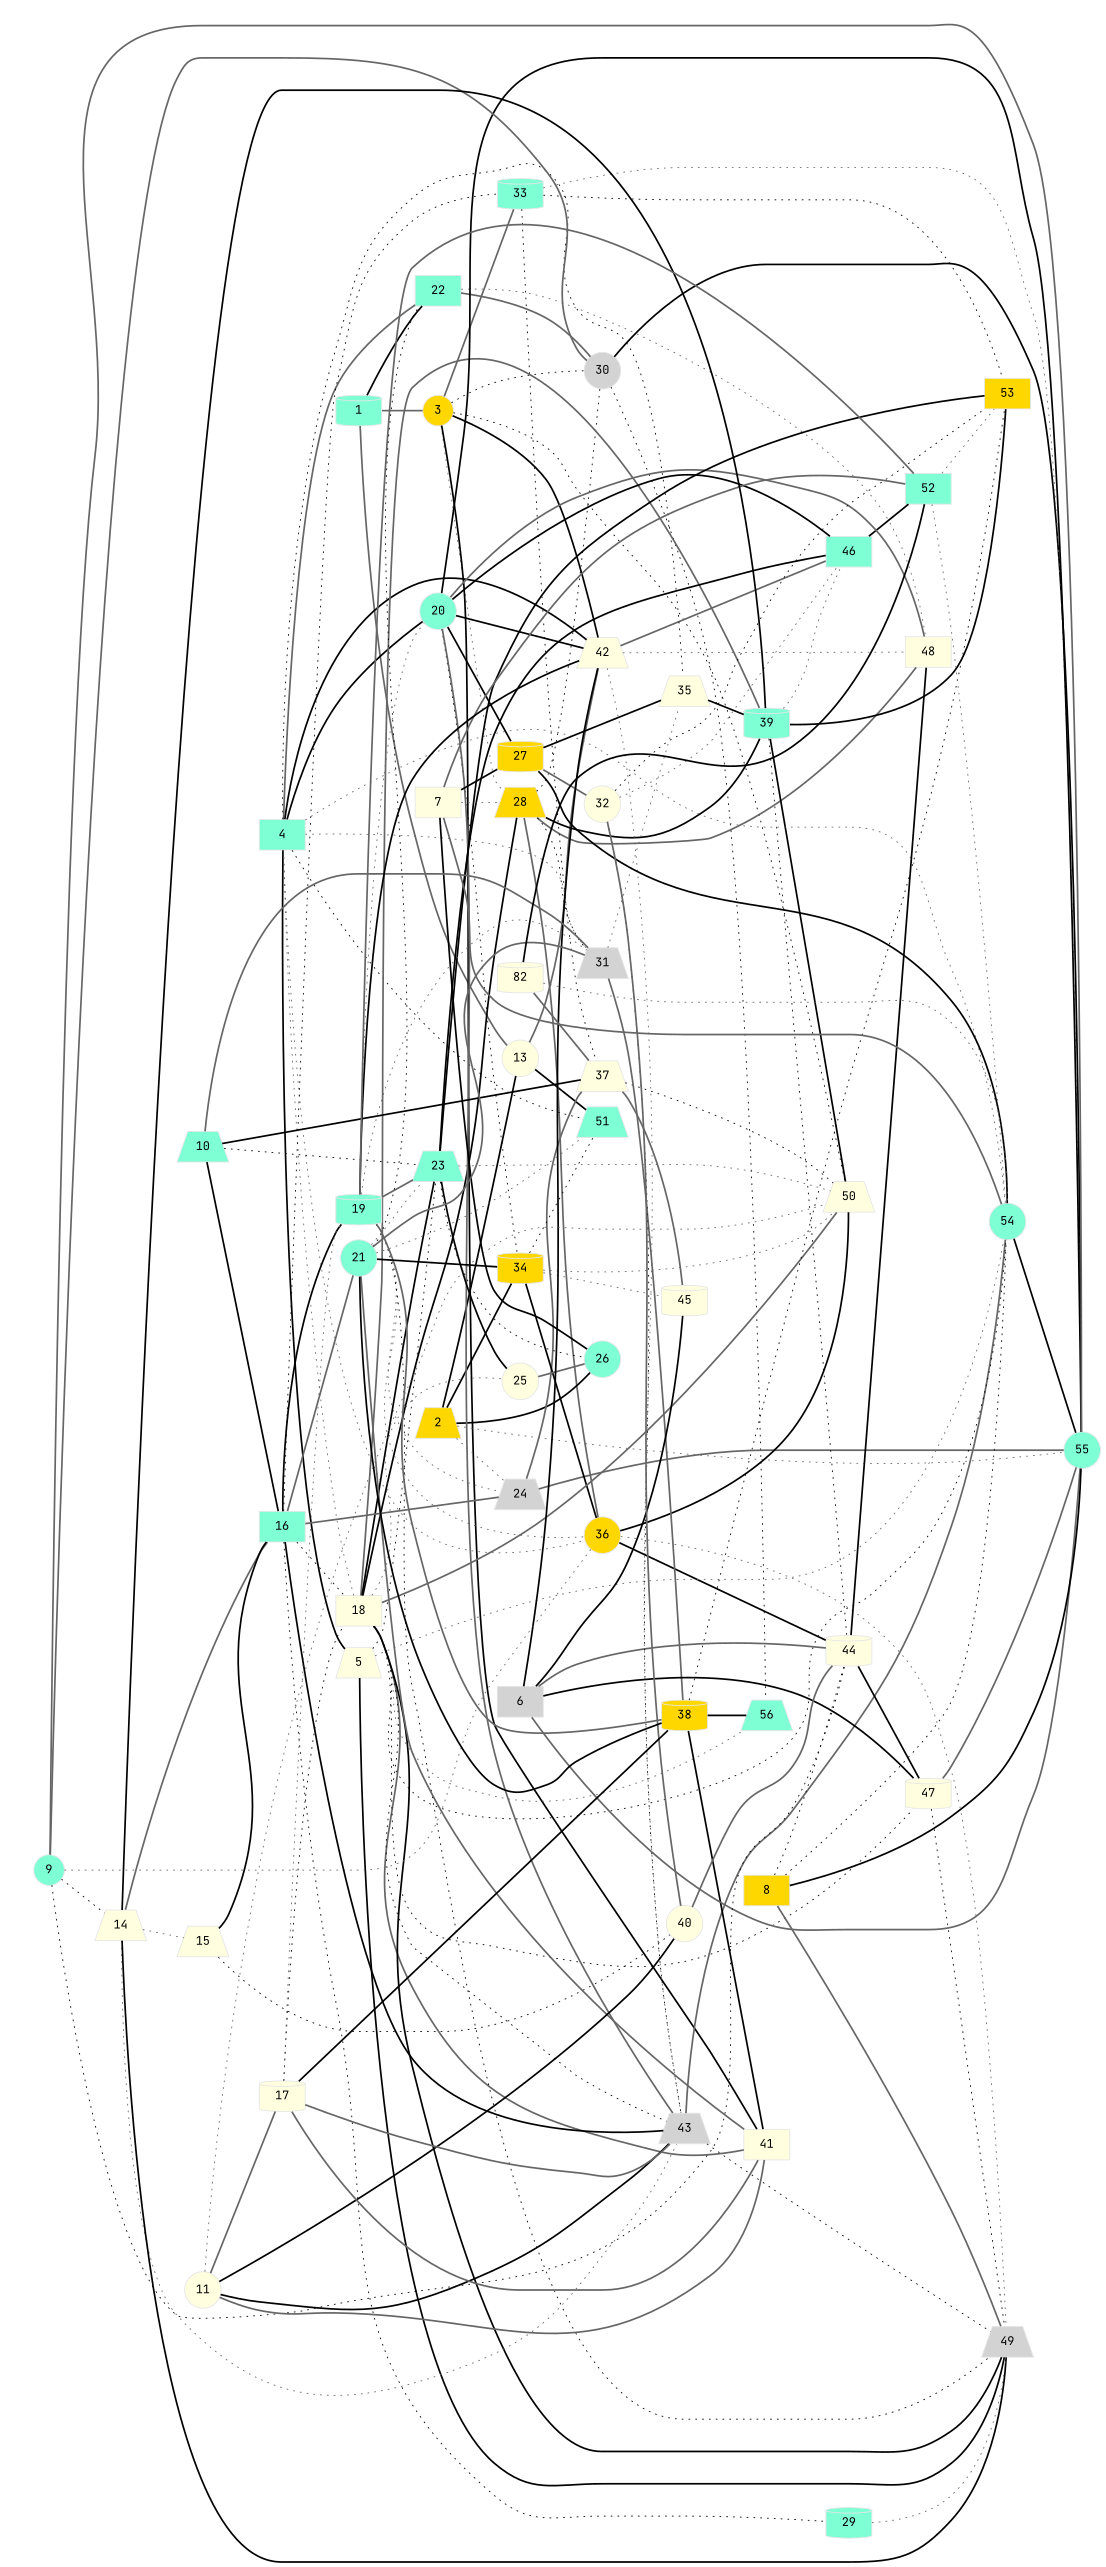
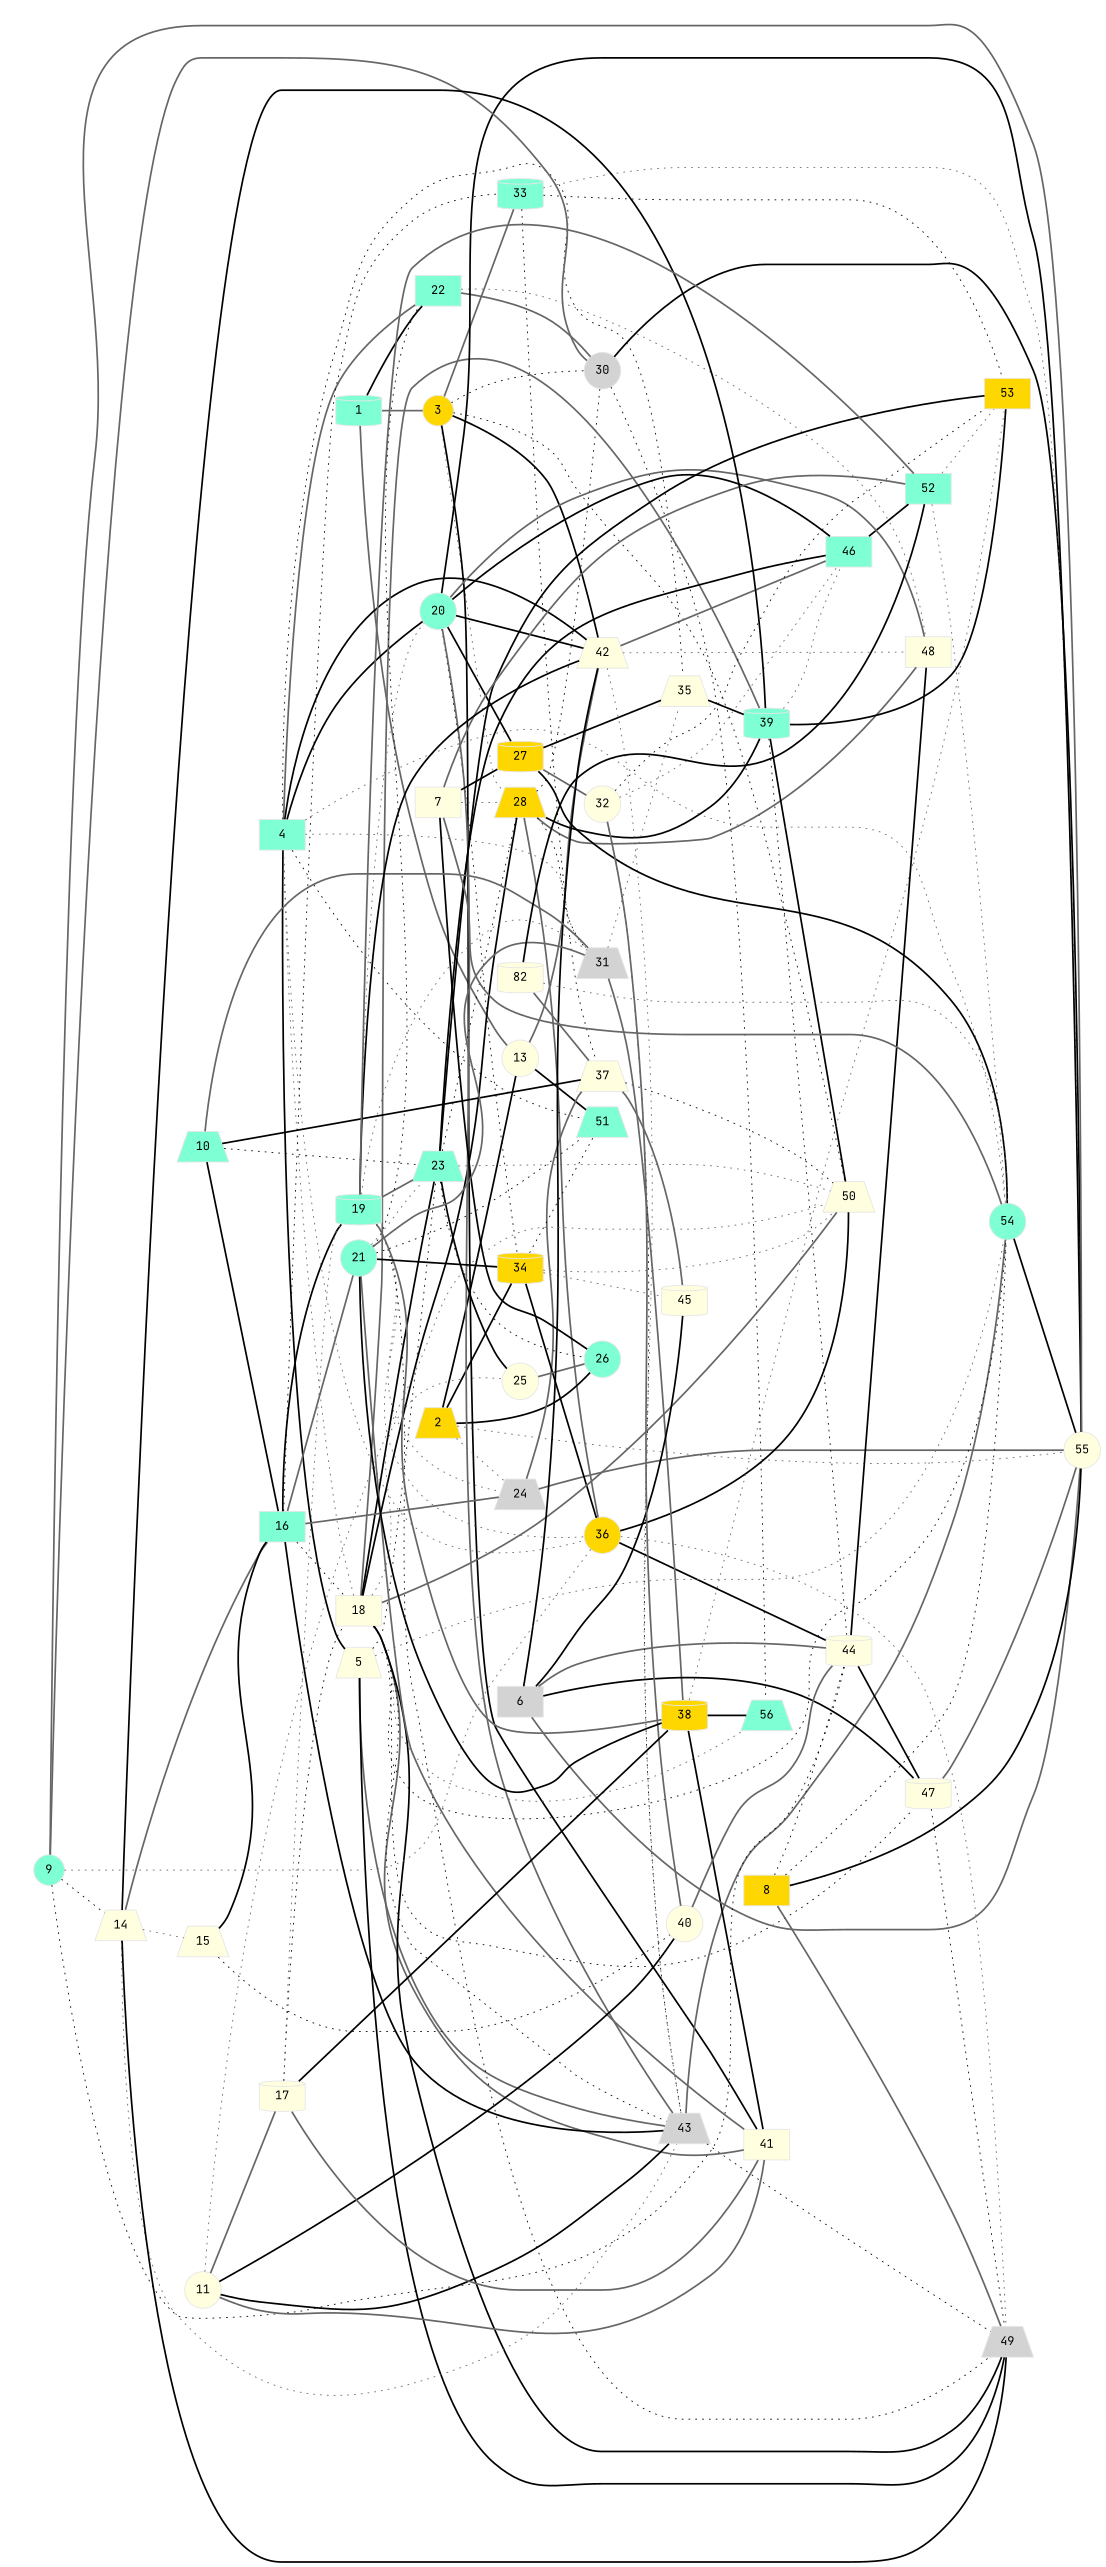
edge "28" -- "23": added
edge "53" -- "38": color black -> gray40
edge "51" -- "21": color gray40 -> black
node "55": fillcolor aquamarine -> lightyellow
edge "17" -- "43": now "5" -- "43"
node "29": removed
